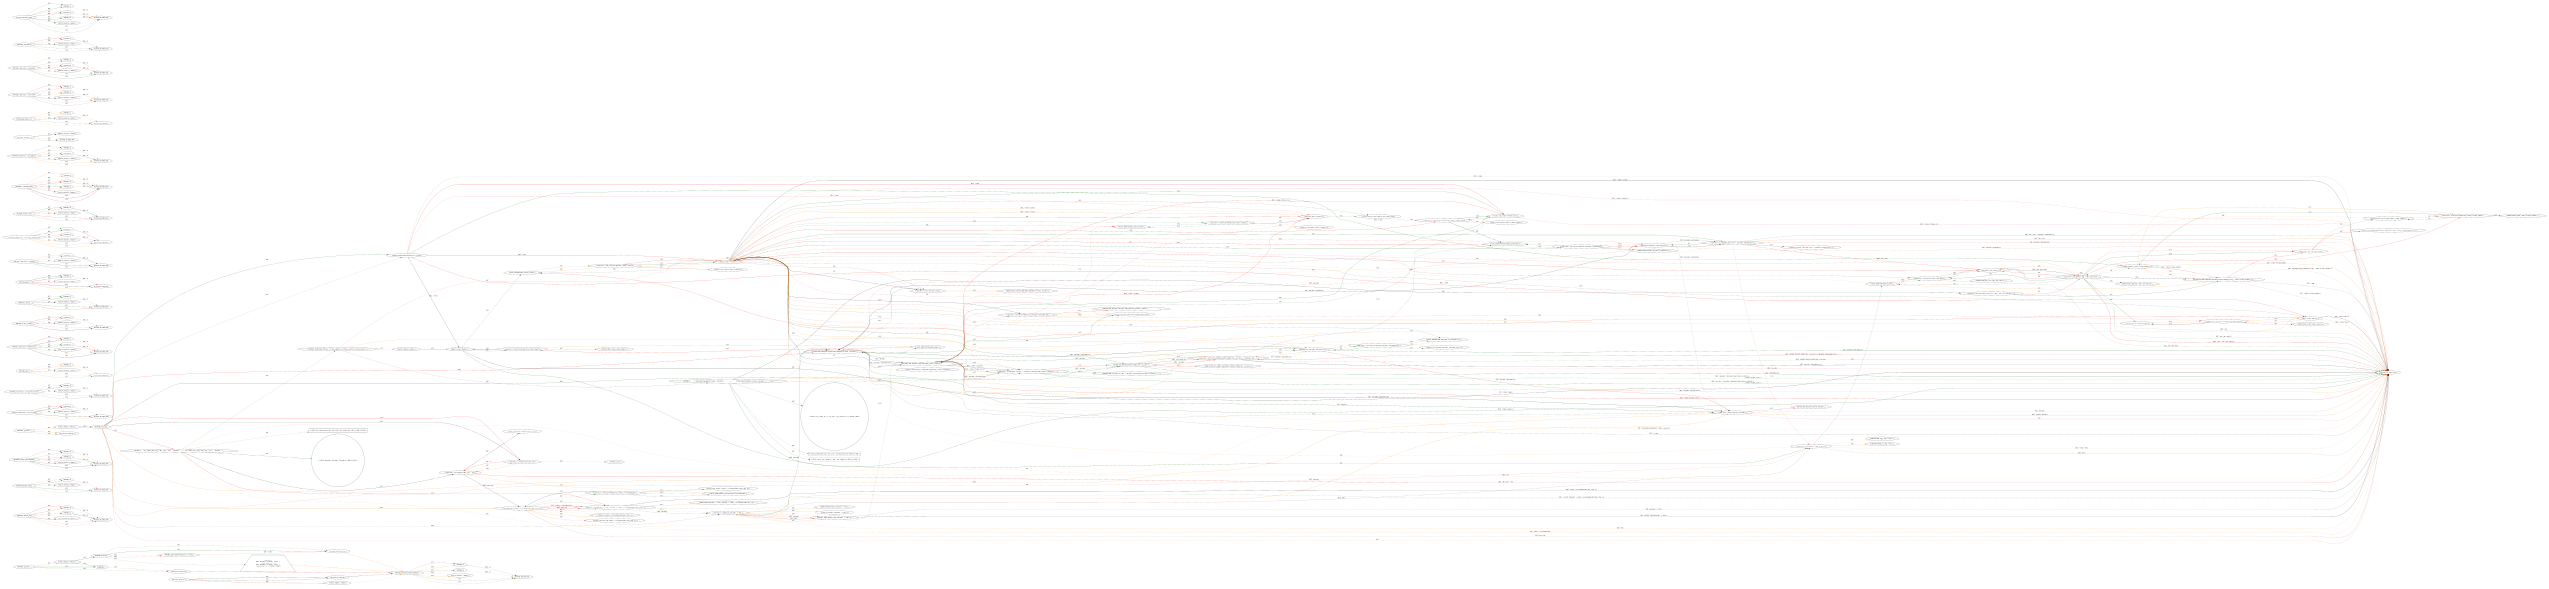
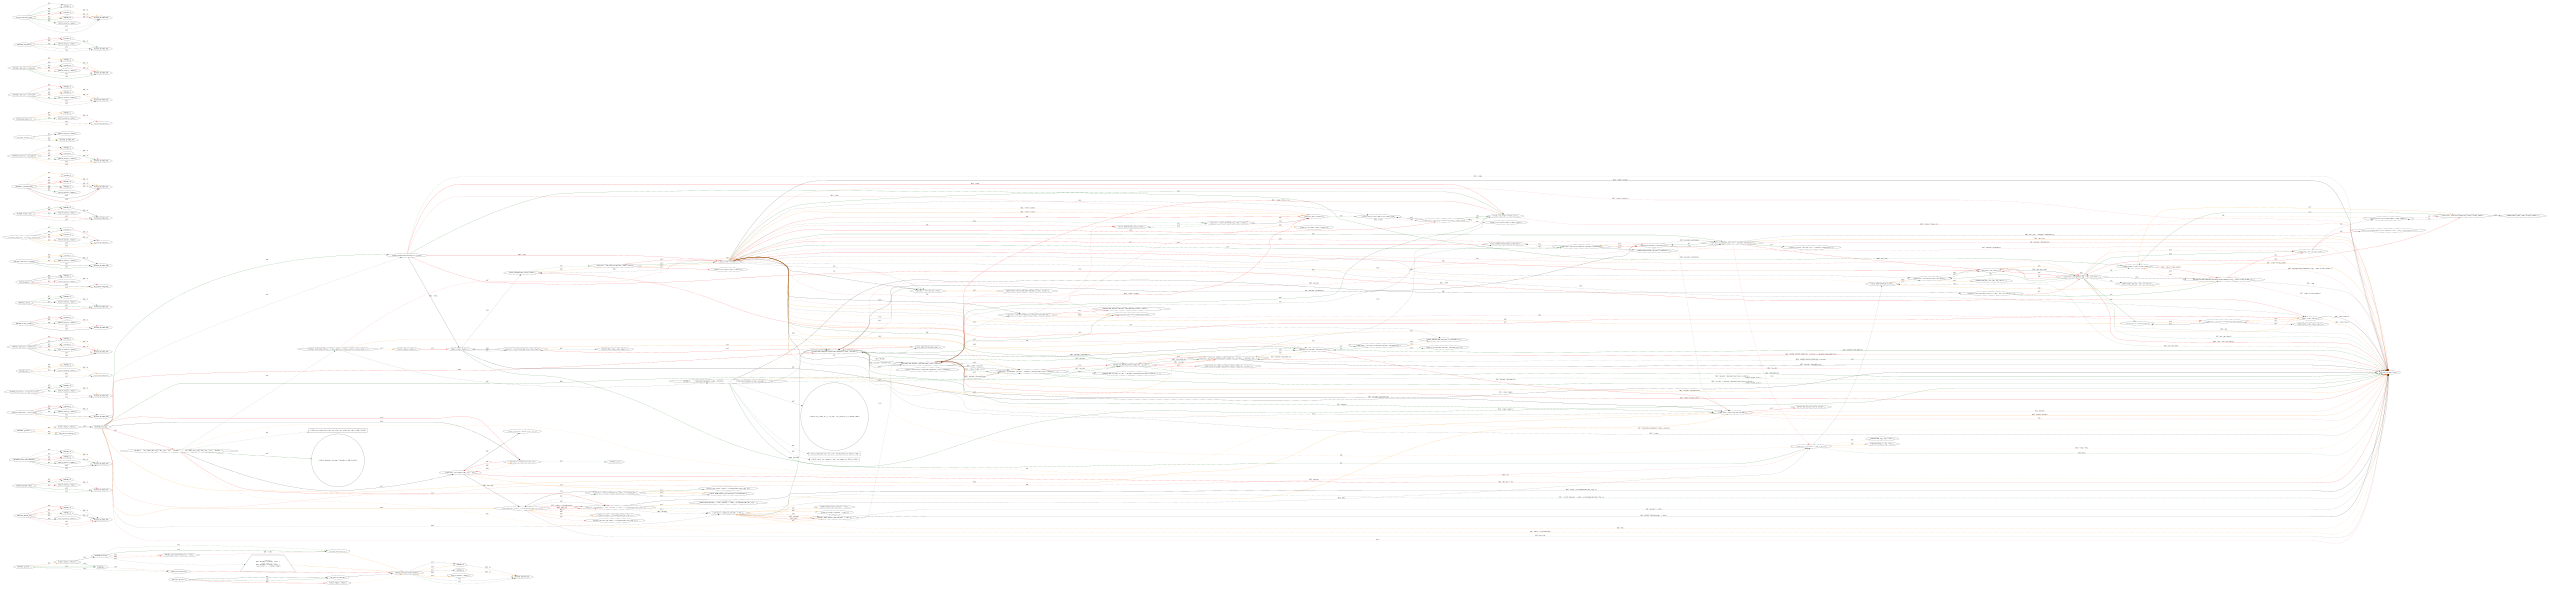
edge "(<operator>.indirectFieldAccess,video->frame_size)" -> "(FIELD_IDENTIFIER,GetDxData,GetDxData)": now "(<operator>.indirectFieldAccess,video->frame_size)" -> "(FIELD_IDENTIFIER,frame_size,frame_size)"
